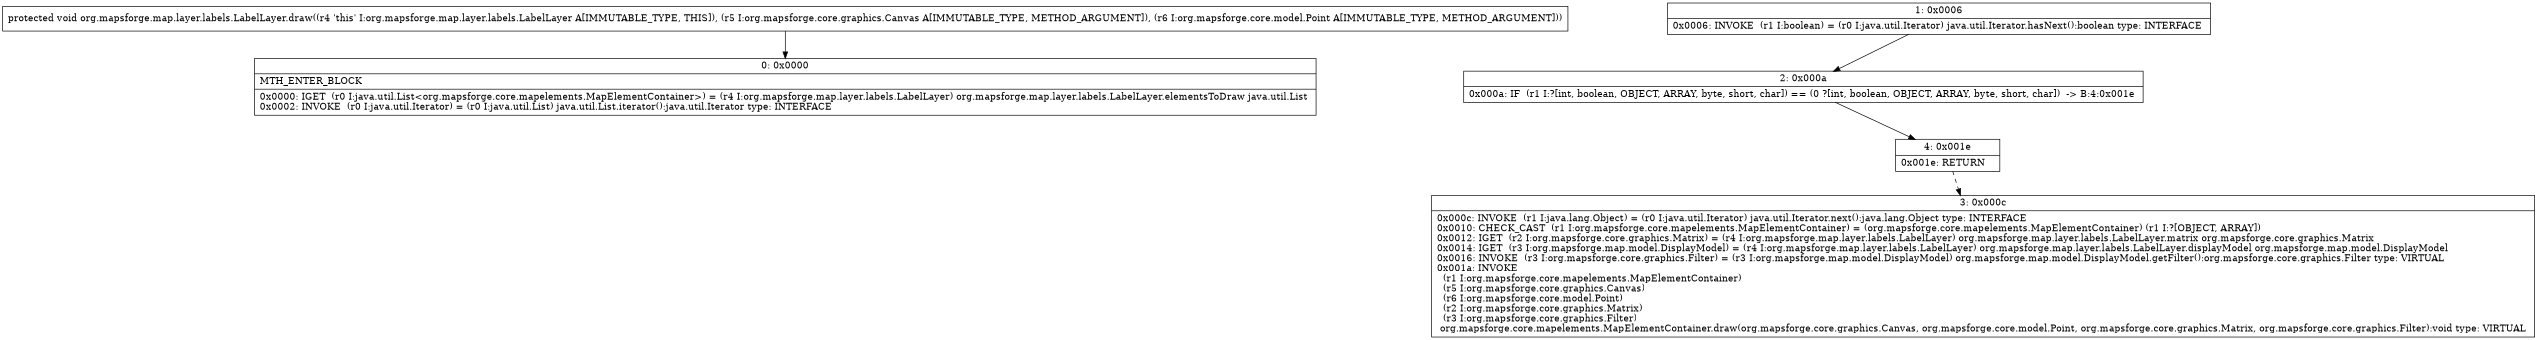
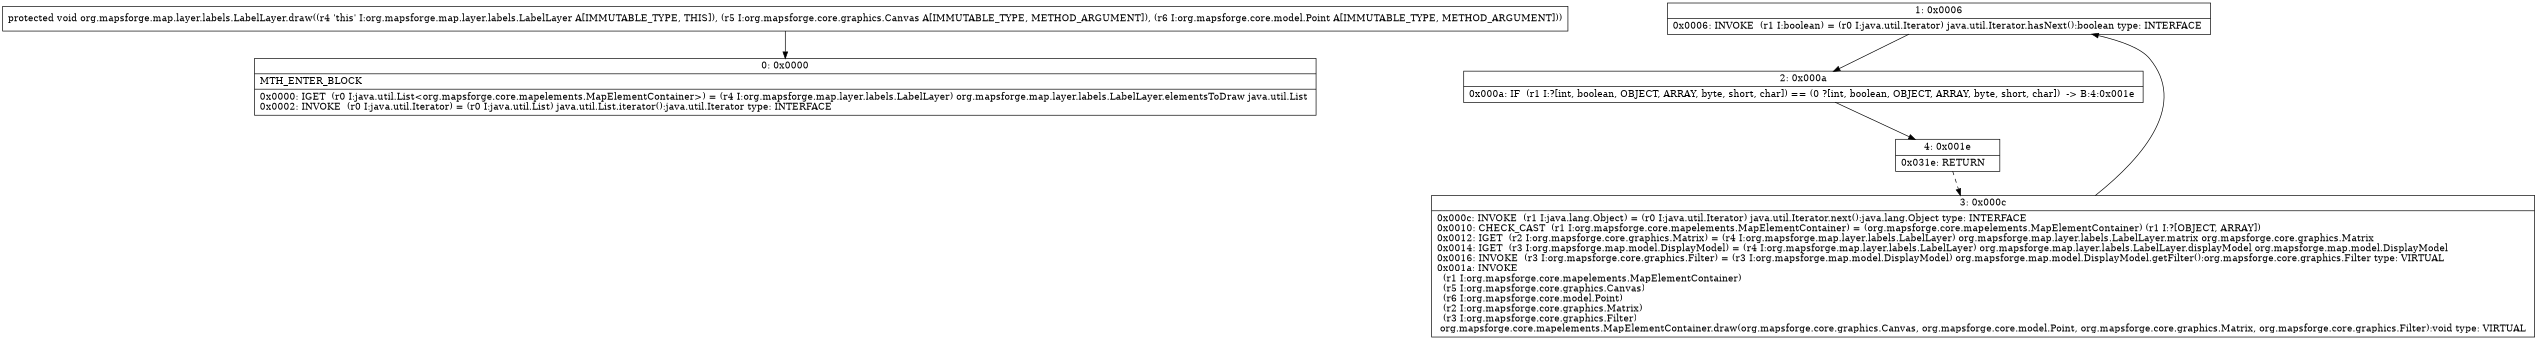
edge "3: 0x000c" -> "1: 0x0006": added
node "4: 0x001e": text "0x001e: RETURN" -> "0x031e: RETURN"
